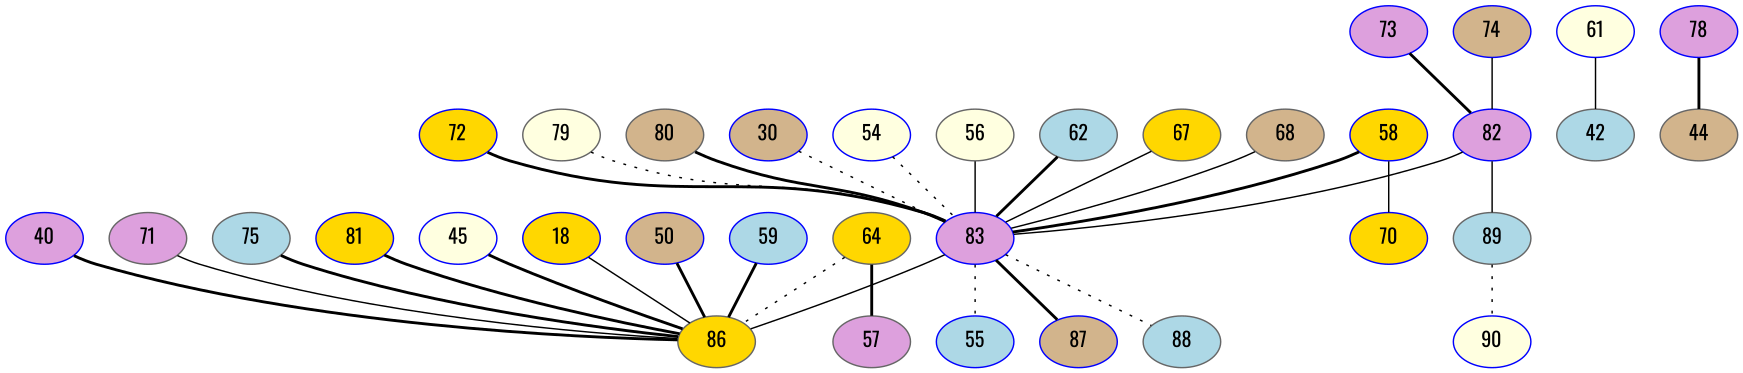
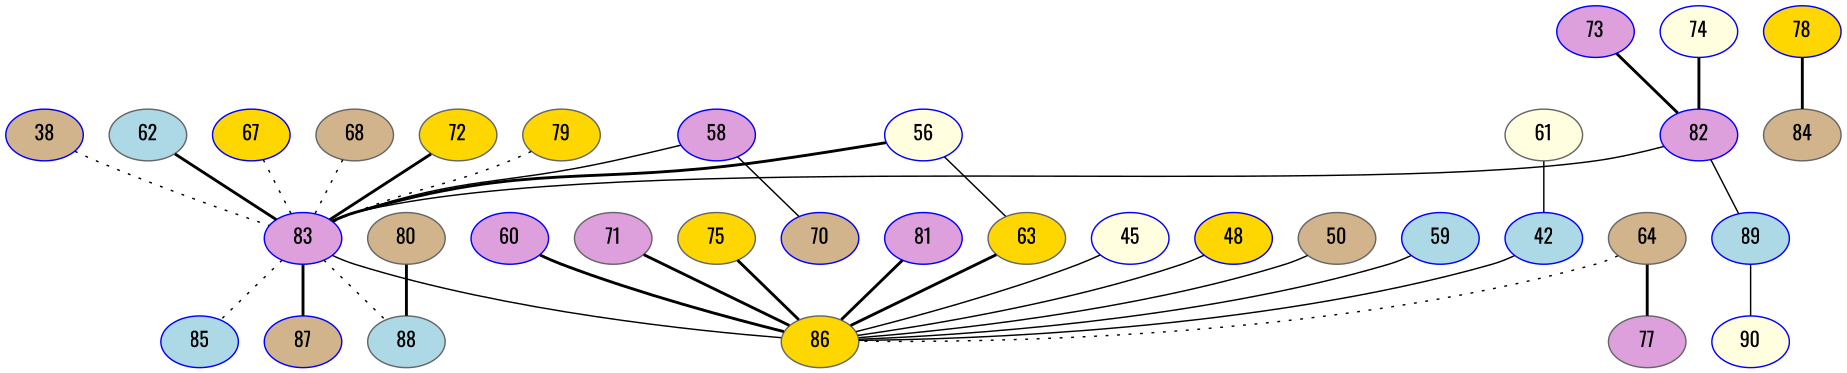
node "74": fillcolor tan -> lightyellow
node "61": color blue -> gray40
node "78": fillcolor plum -> gold
edge "74" -- "82": style solid -> bold
node "72": color blue -> gray40
node "79": fillcolor lightyellow -> gold
node "30": label "30" -> "38"
node "54": removed
node "56": color gray40 -> blue
node "67": color gray40 -> blue
node "58": fillcolor gold -> plum
node "42": color gray40 -> blue
node "44": label "44" -> "84"
edge "80" -- "83": now "80" -- "88"
edge "56" -- "83": style solid -> bold
edge "67" -- "83": style solid -> dotted
edge "68" -- "83": style solid -> dotted
edge "58" -- "83": style bold -> solid
node "40": label "40" -> "60"
node "75": fillcolor lightblue -> gold
node "81": fillcolor gold -> plum
node "18": label "18" -> "48"
node "50": color blue -> gray40
node "64": fillcolor gold -> tan
node "63": added
node "70": fillcolor gold -> tan
node "89": color gray40 -> blue
edge "50" -- "86": style bold -> solid
edge "59" -- "86": style bold -> solid
edge "89" -- "90": style dotted -> solid
edge "45" -- "86": style bold -> solid
edge "71" -- "86": style solid -> bold
edge "42" -- "86": added
node "57": label "57" -> "77"
node "55": label "55" -> "85"
